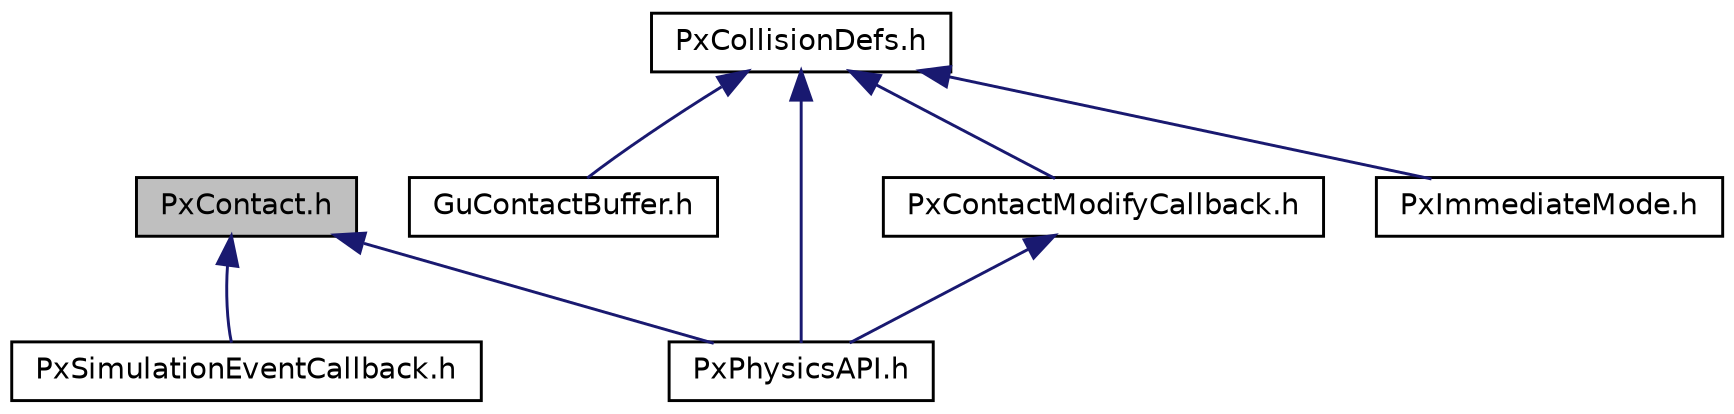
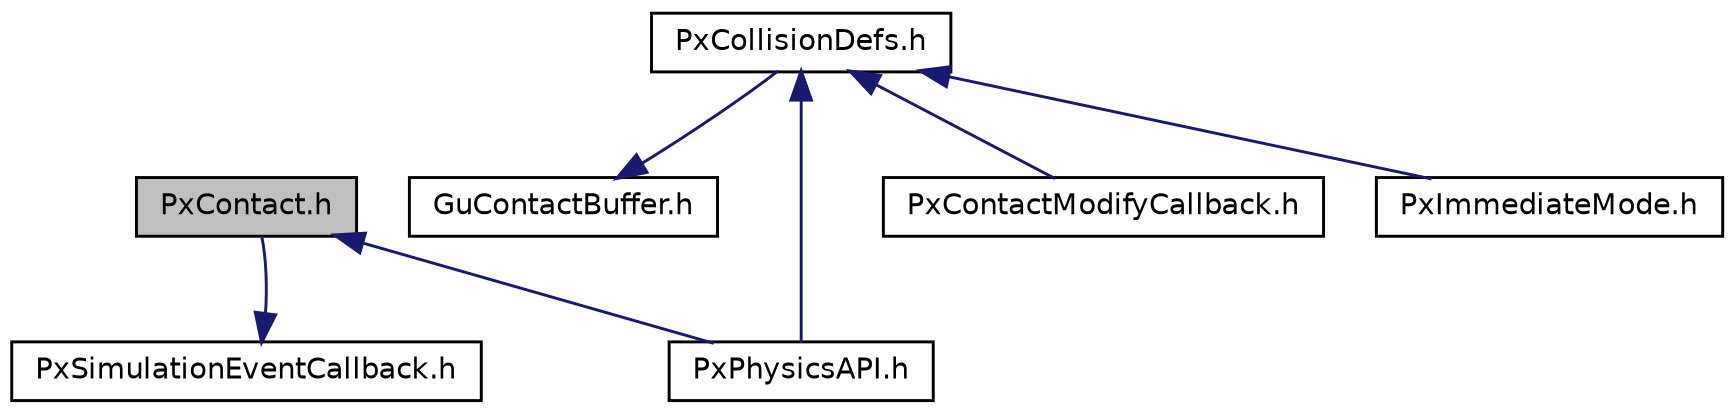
edge "GuContactBuffer.h" -> "PxCollisionDefs.h": reversed
edge "PxPhysicsAPI.h" -> "PxContactModifyCallback.h": removed
edge "PxSimulationEventCallback.h" -> "PxContact.h": reversed
